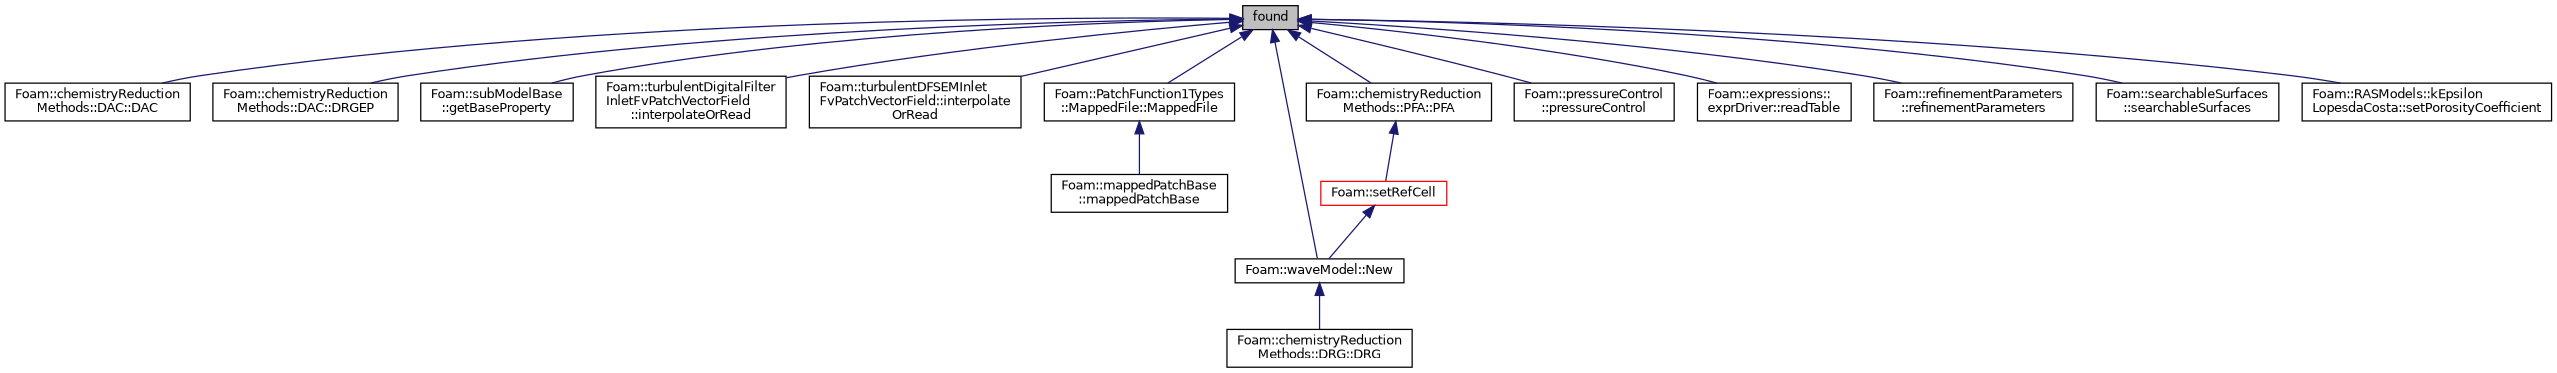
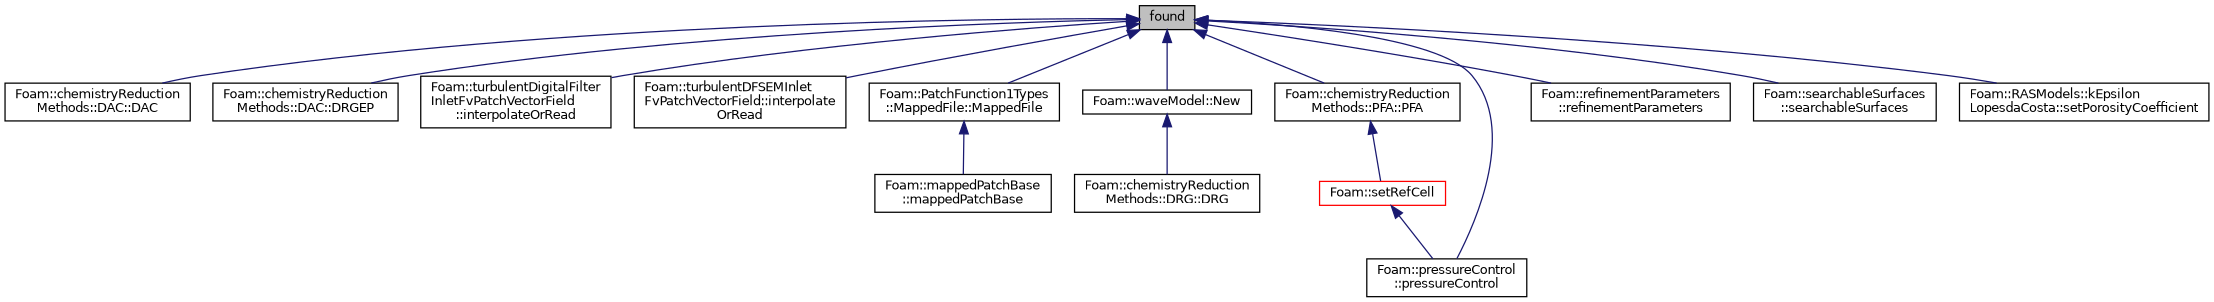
node "Foam::subModelBase ::getBaseProperty": removed
node "Foam::expressions:: exprDriver::readTable": removed
edge "Foam::waveModel::New" -> "Foam::setRefCell": now "Foam::pressureControl ::pressureControl" -> "Foam::setRefCell"
